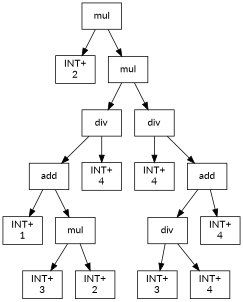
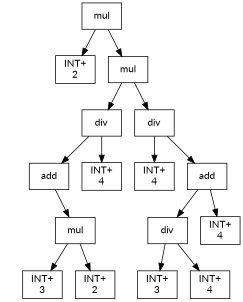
node "INT+ 1": removed
